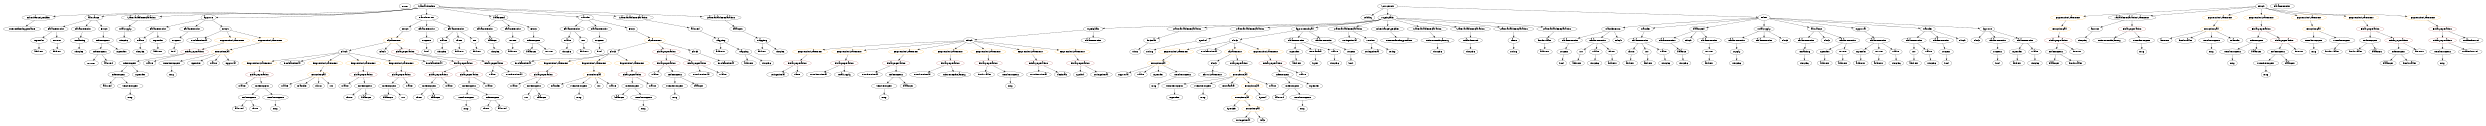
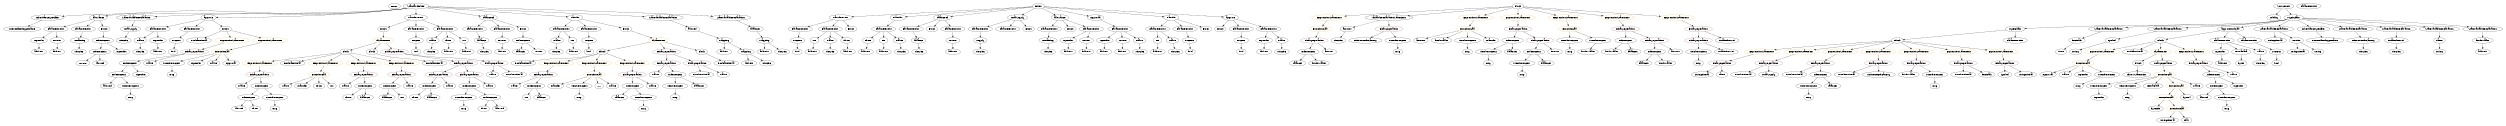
edge "SourceUnit" -> "Token": removed
node "uint2": label "uint2" -> "uint8"
node "sha3": label "sha3" -> "sha1"
